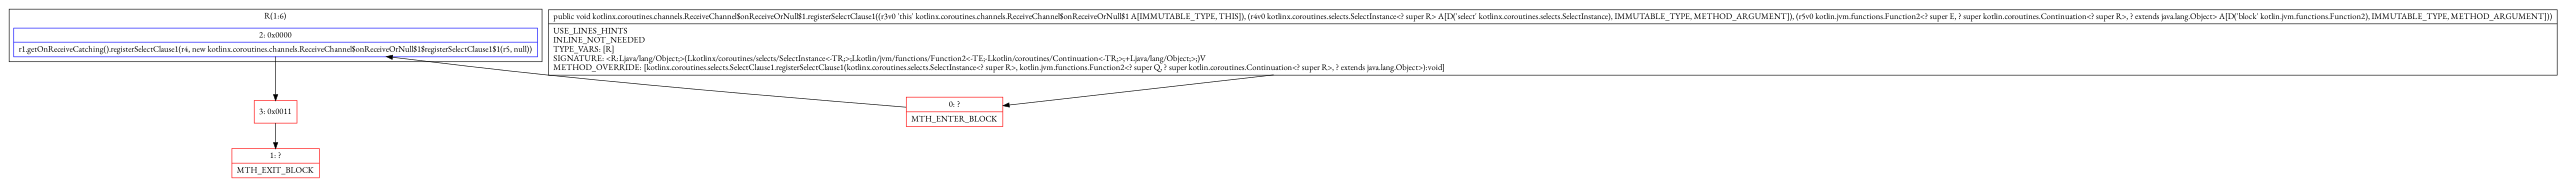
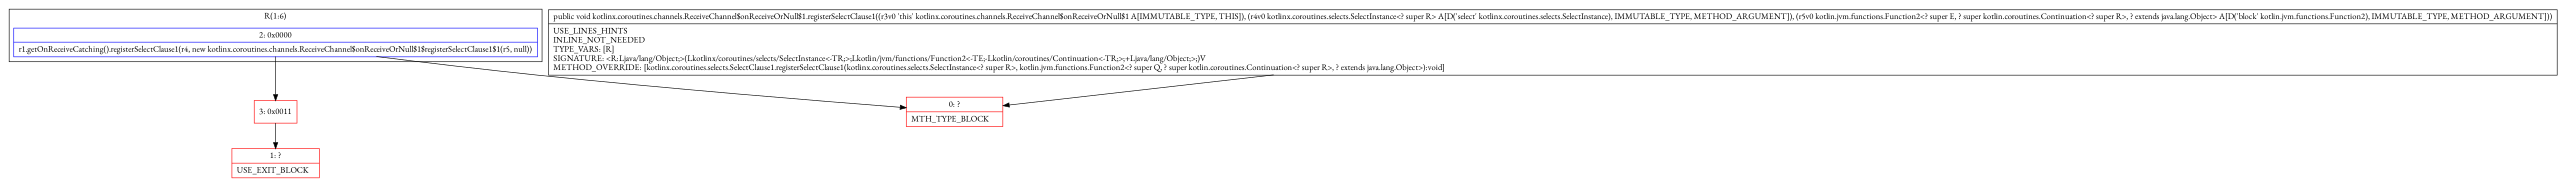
edge "0: ?" -> "2: 0x0000": reversed
node "0: ?": text "MTH_ENTER_BLOCK" -> "MTH_TYPE_BLOCK"
node "1: ?": text "MTH_EXIT_BLOCK" -> "USE_EXIT_BLOCK"
